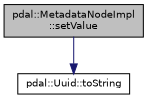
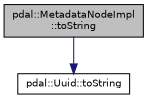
node "pdal::MetadataNodeImpl ::setValue": label "pdal::MetadataNodeImpl ::setValue" -> "pdal::MetadataNodeImpl ::toString"
